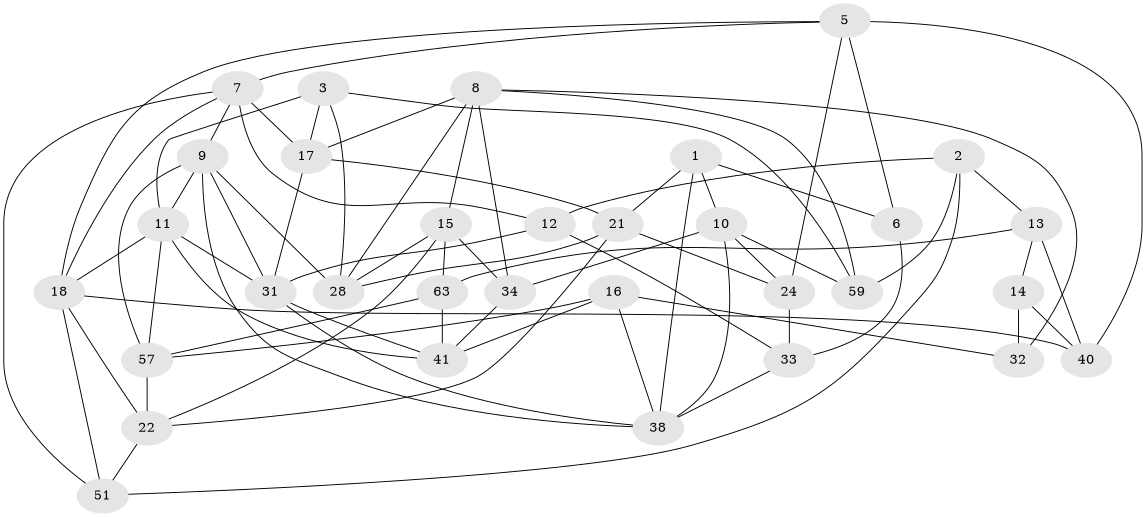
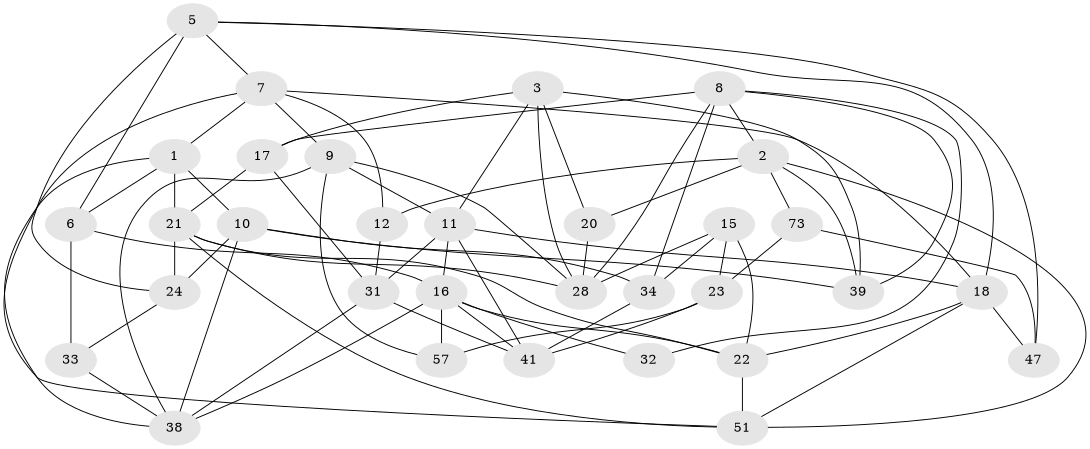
edge "7" -- "17": now "7" -- "1"
edge "8" -- "15": now "8" -- "2"
edge "9" -- "31": removed
node "20": added
node "13": label "13" -> "73"
edge "6" -- "16": added
edge "12" -- "33": removed
edge "11" -- "57": now "11" -- "16"
node "63": label "63" -> "23"
node "59": label "59" -> "39"
node "14": removed
node "40": label "40" -> "47"
edge "21" -- "51": added
edge "57" -- "22": now "16" -- "22"
